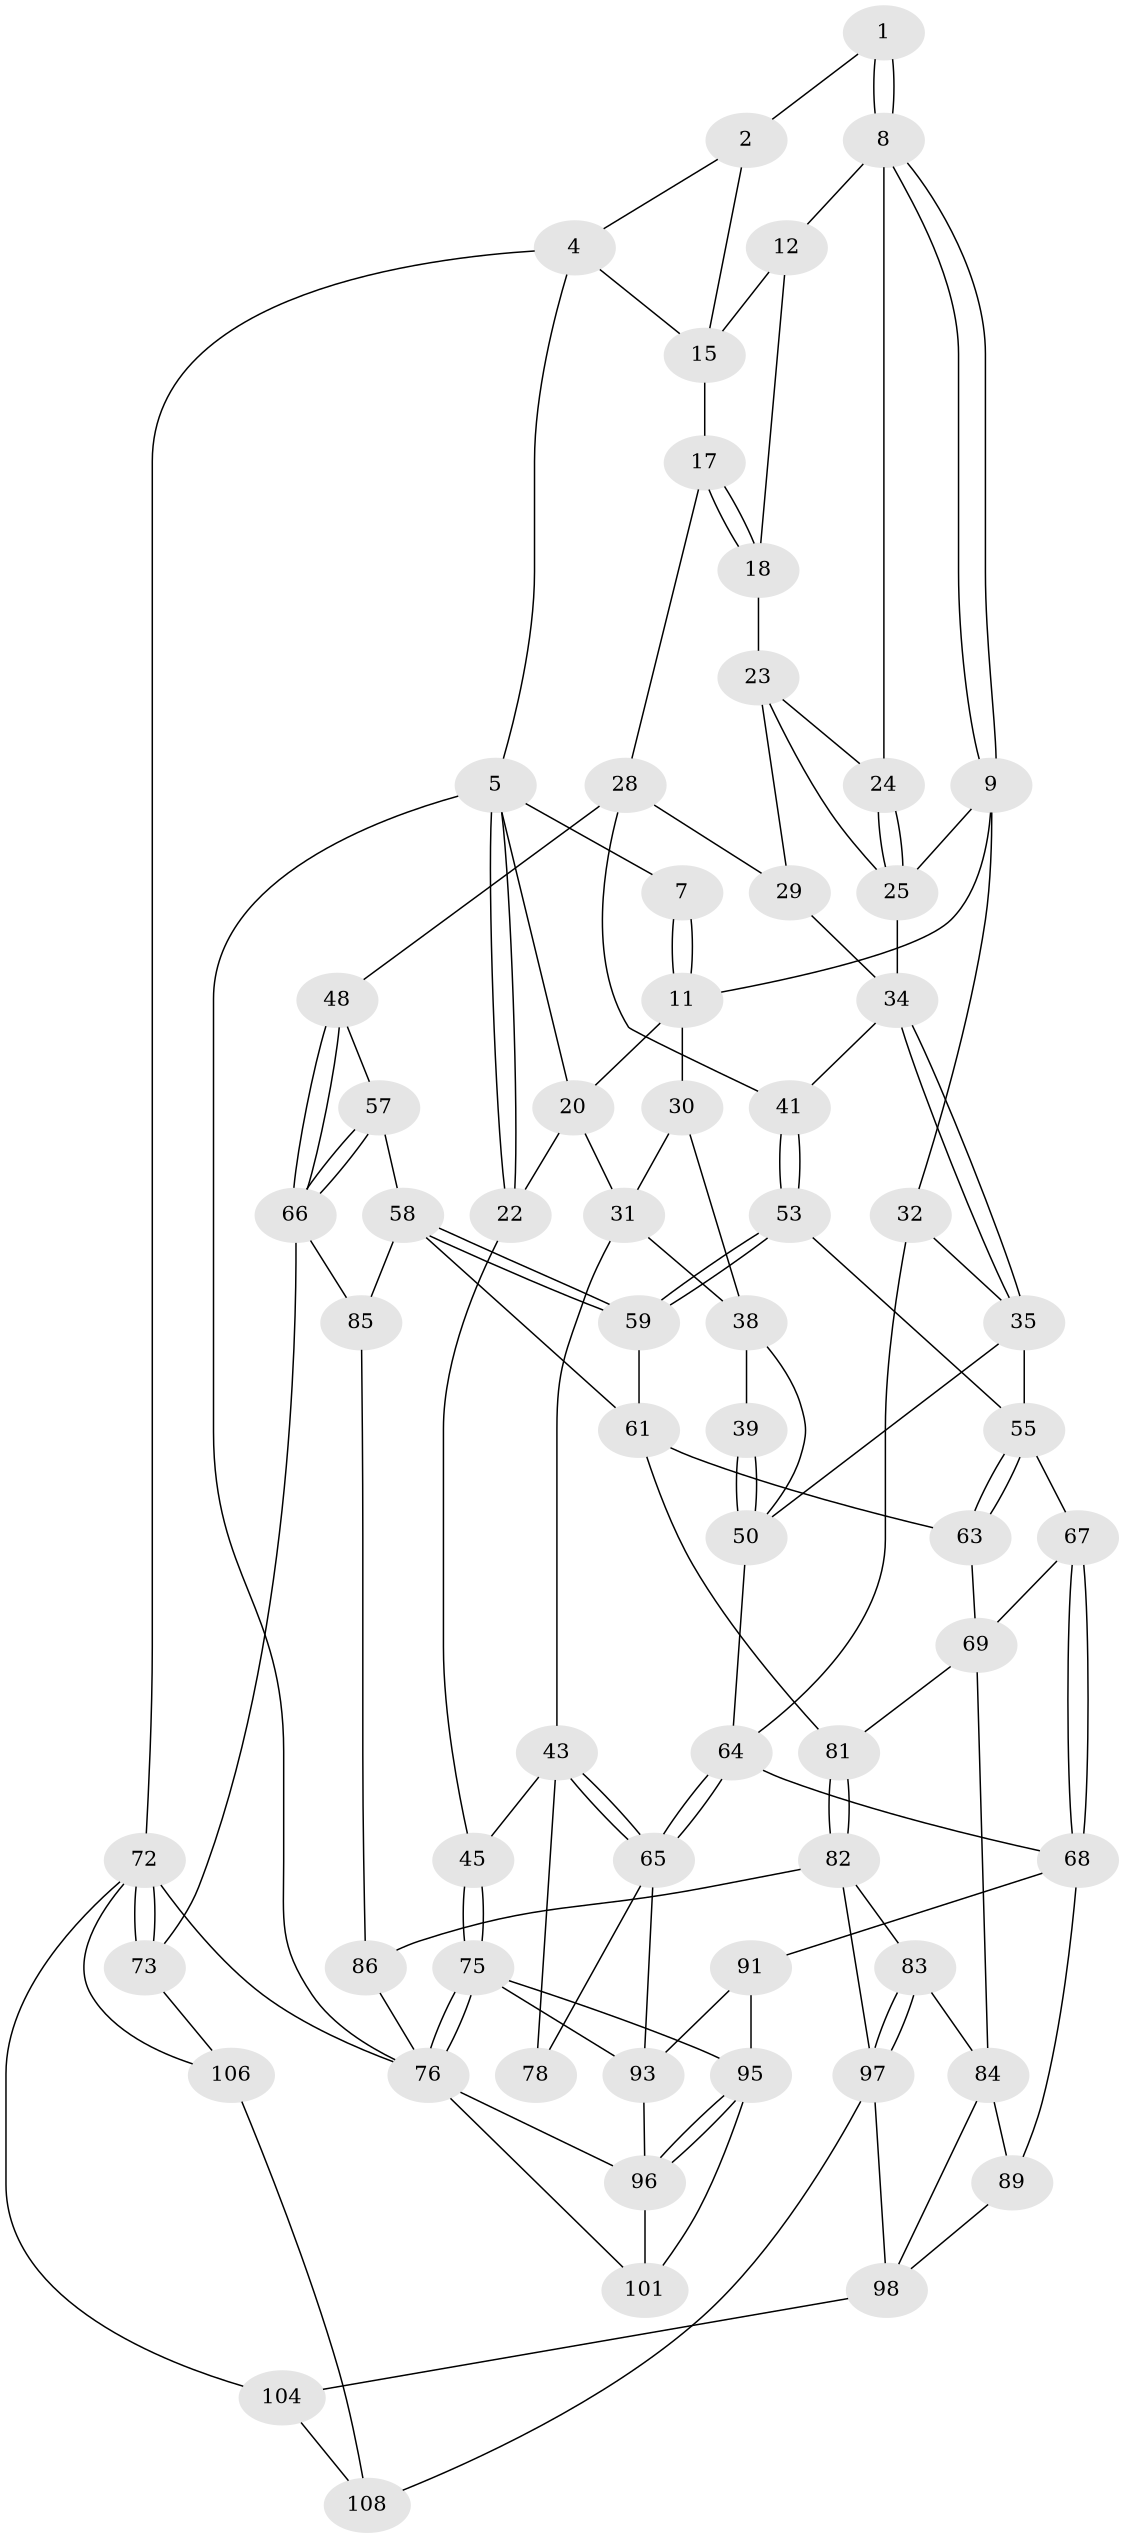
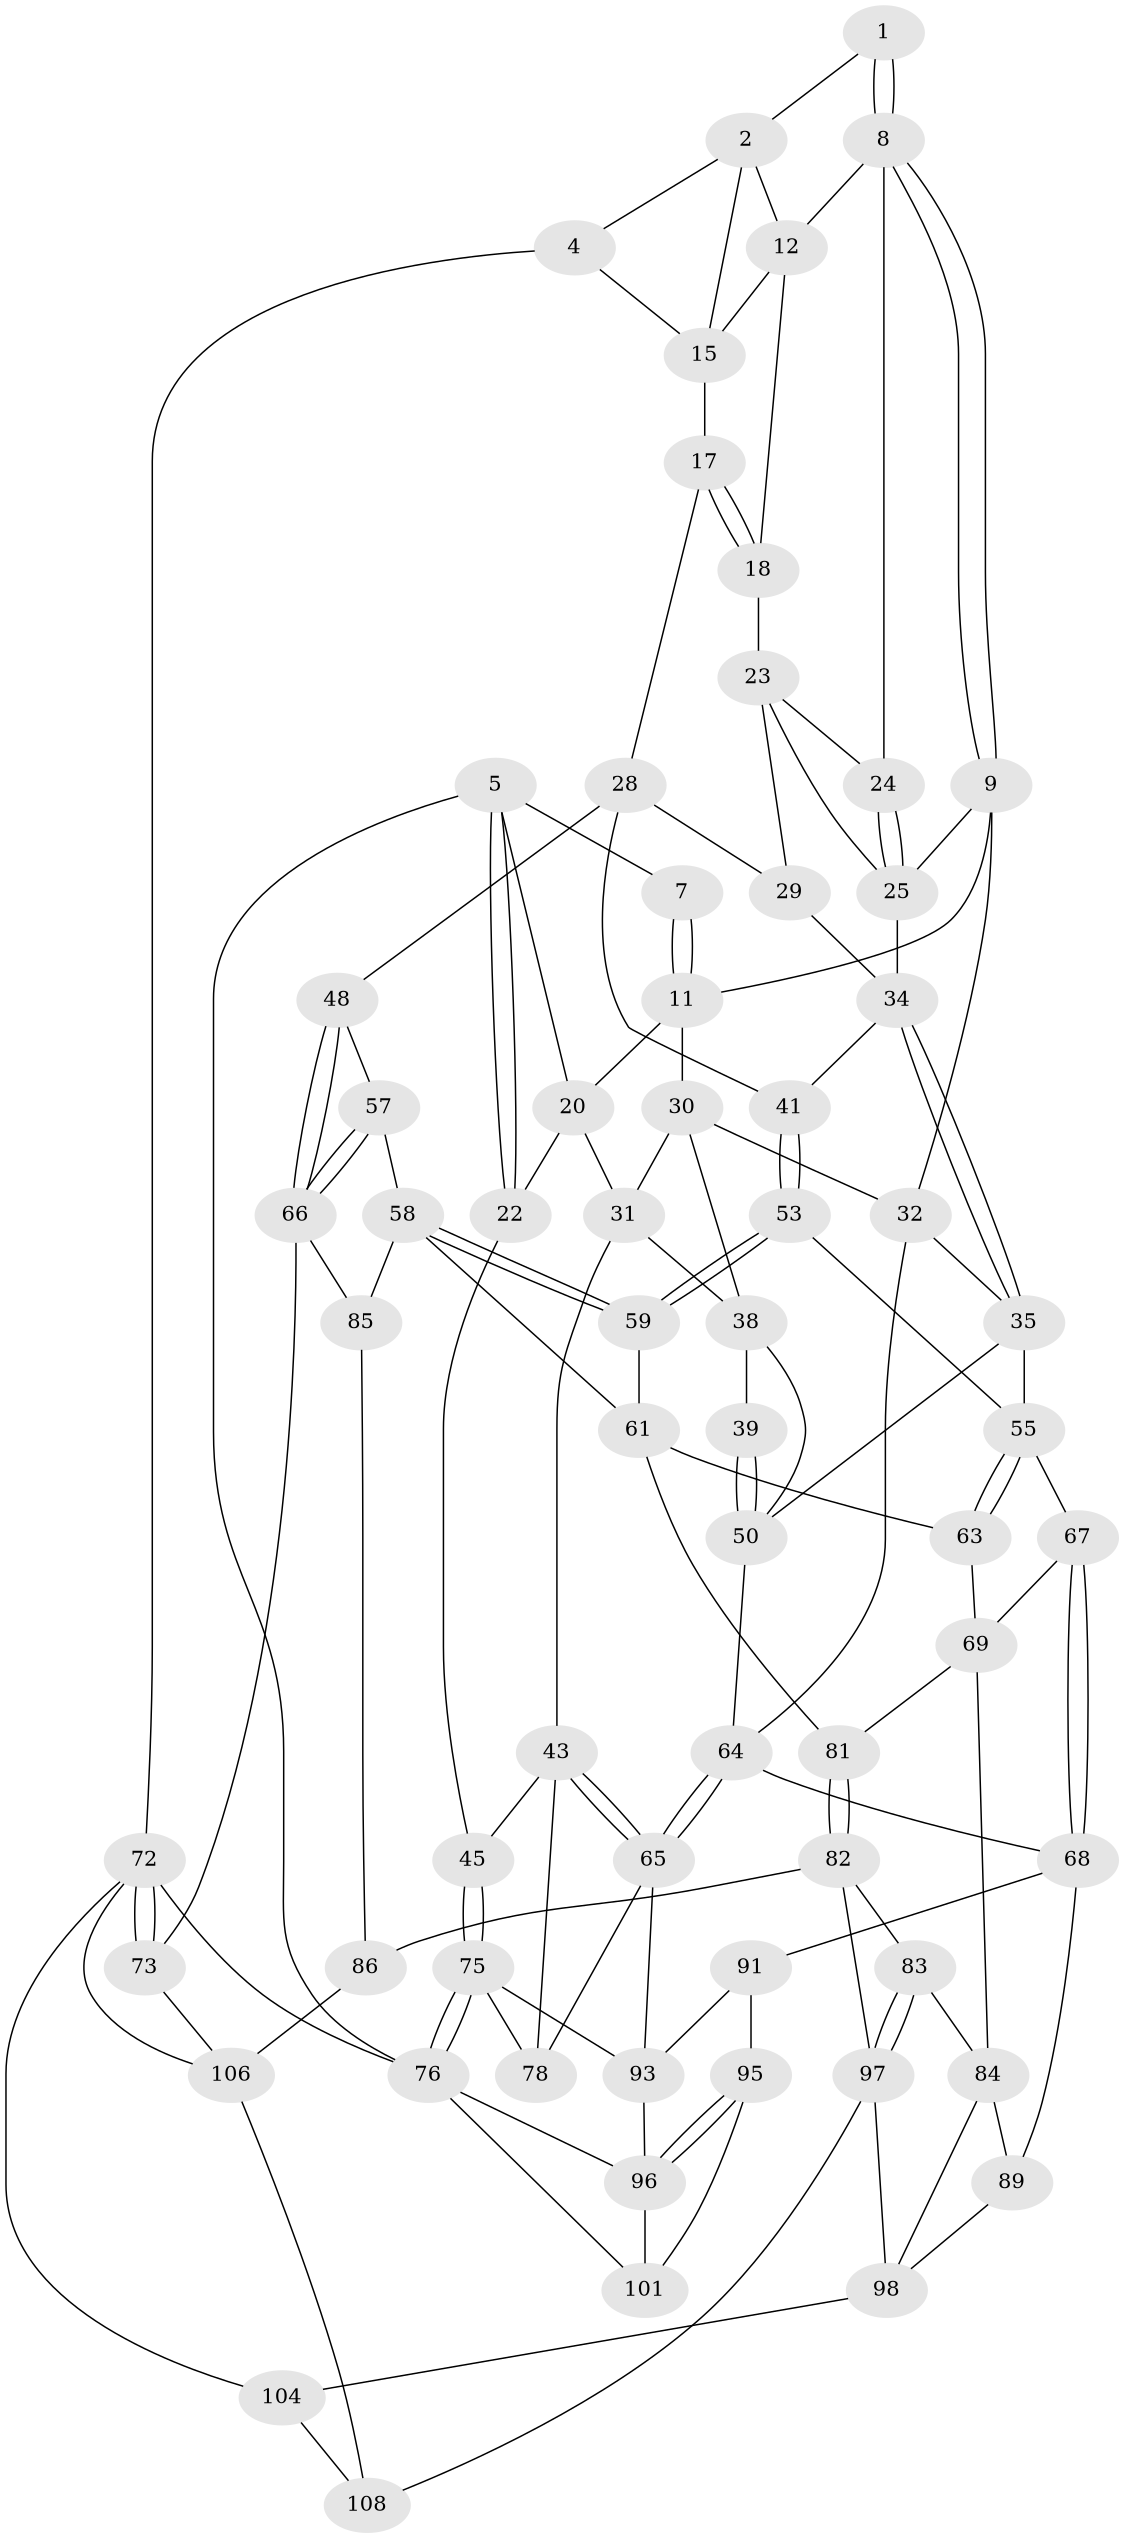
edge "2" -- "12": added
edge "4" -- "5": removed
edge "30" -- "32": added
edge "75" -- "95": now "75" -- "78"
edge "86" -- "76": now "86" -- "106"
